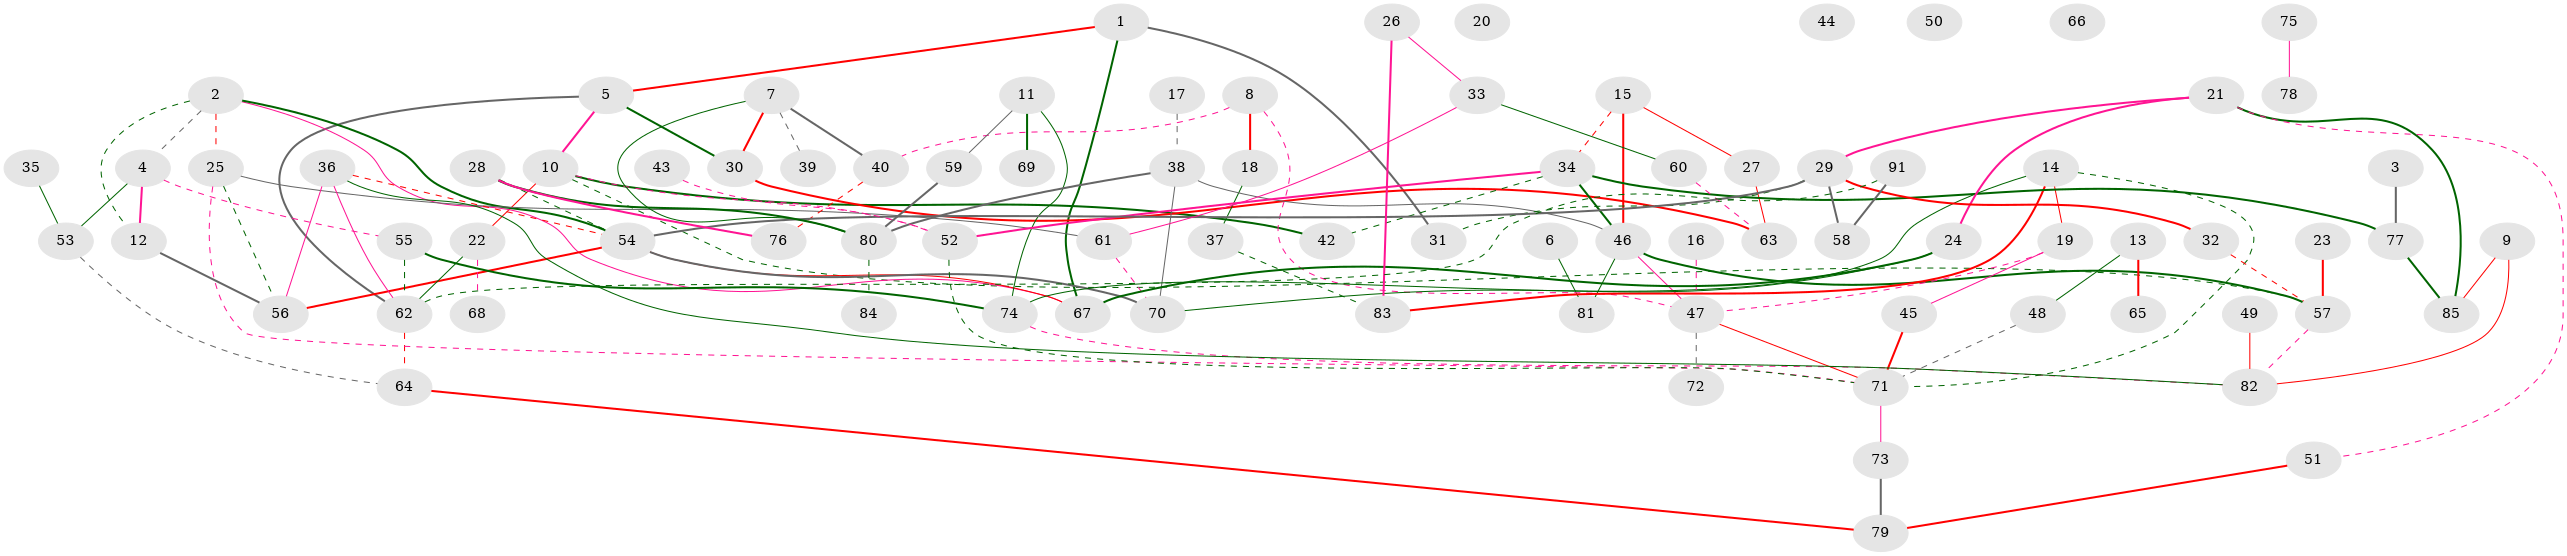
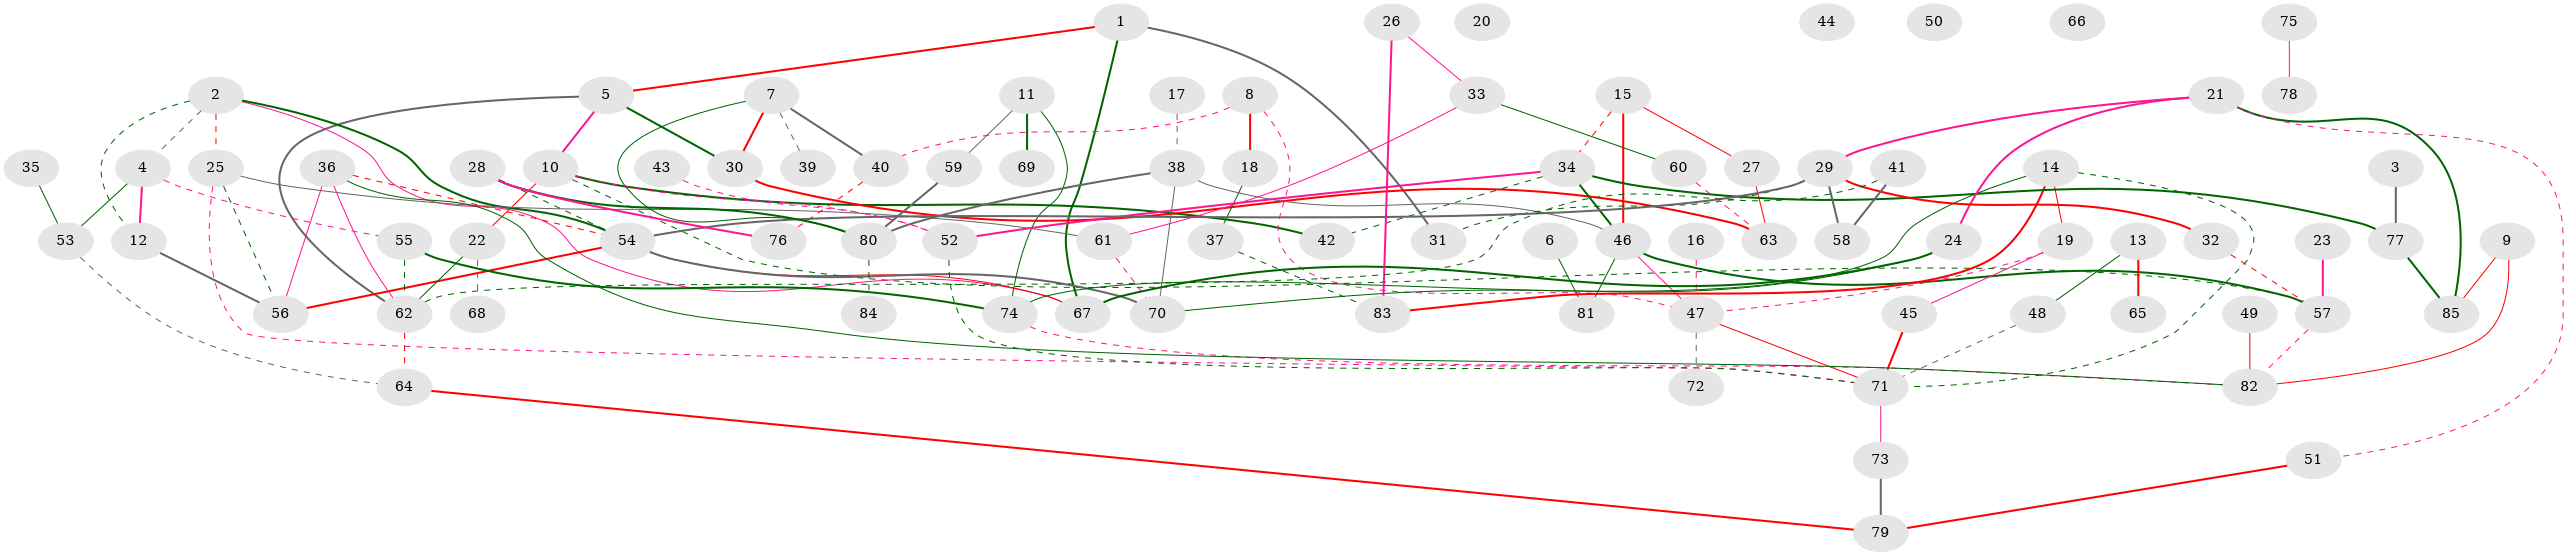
node "91": label "91" -> "41"
edge "23" -- "57": color red -> deeppink
